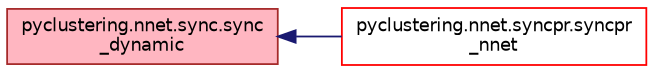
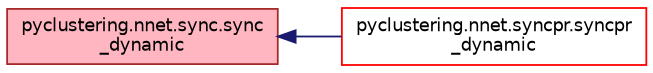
node "pyclustering.nnet.syncpr.syncpr _nnet": label "pyclustering.nnet.syncpr.syncpr _nnet" -> "pyclustering.nnet.syncpr.syncpr _dynamic"
